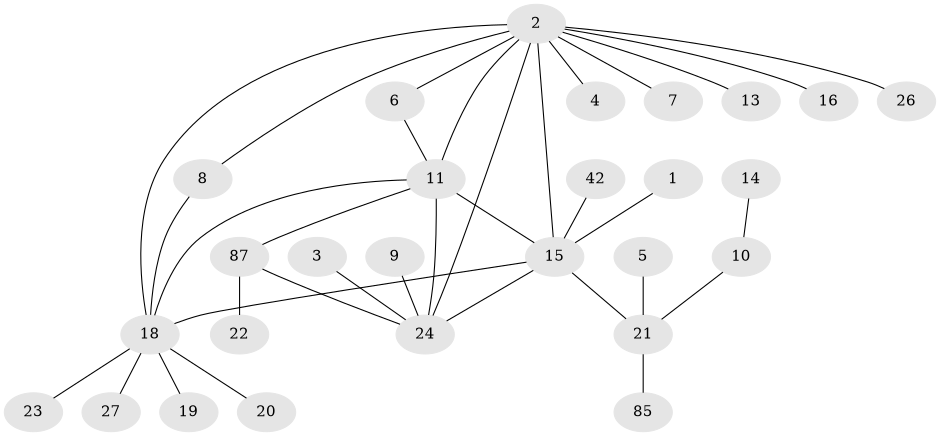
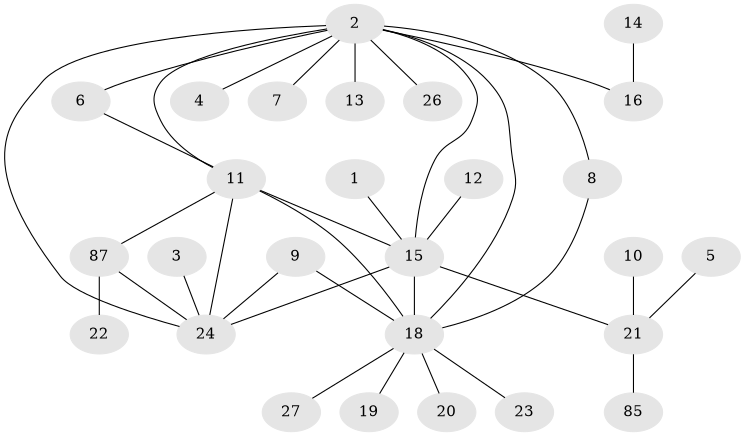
node "42": label "42" -> "12"
edge "14" -- "10": now "14" -- "16"
edge "9" -- "18": added
